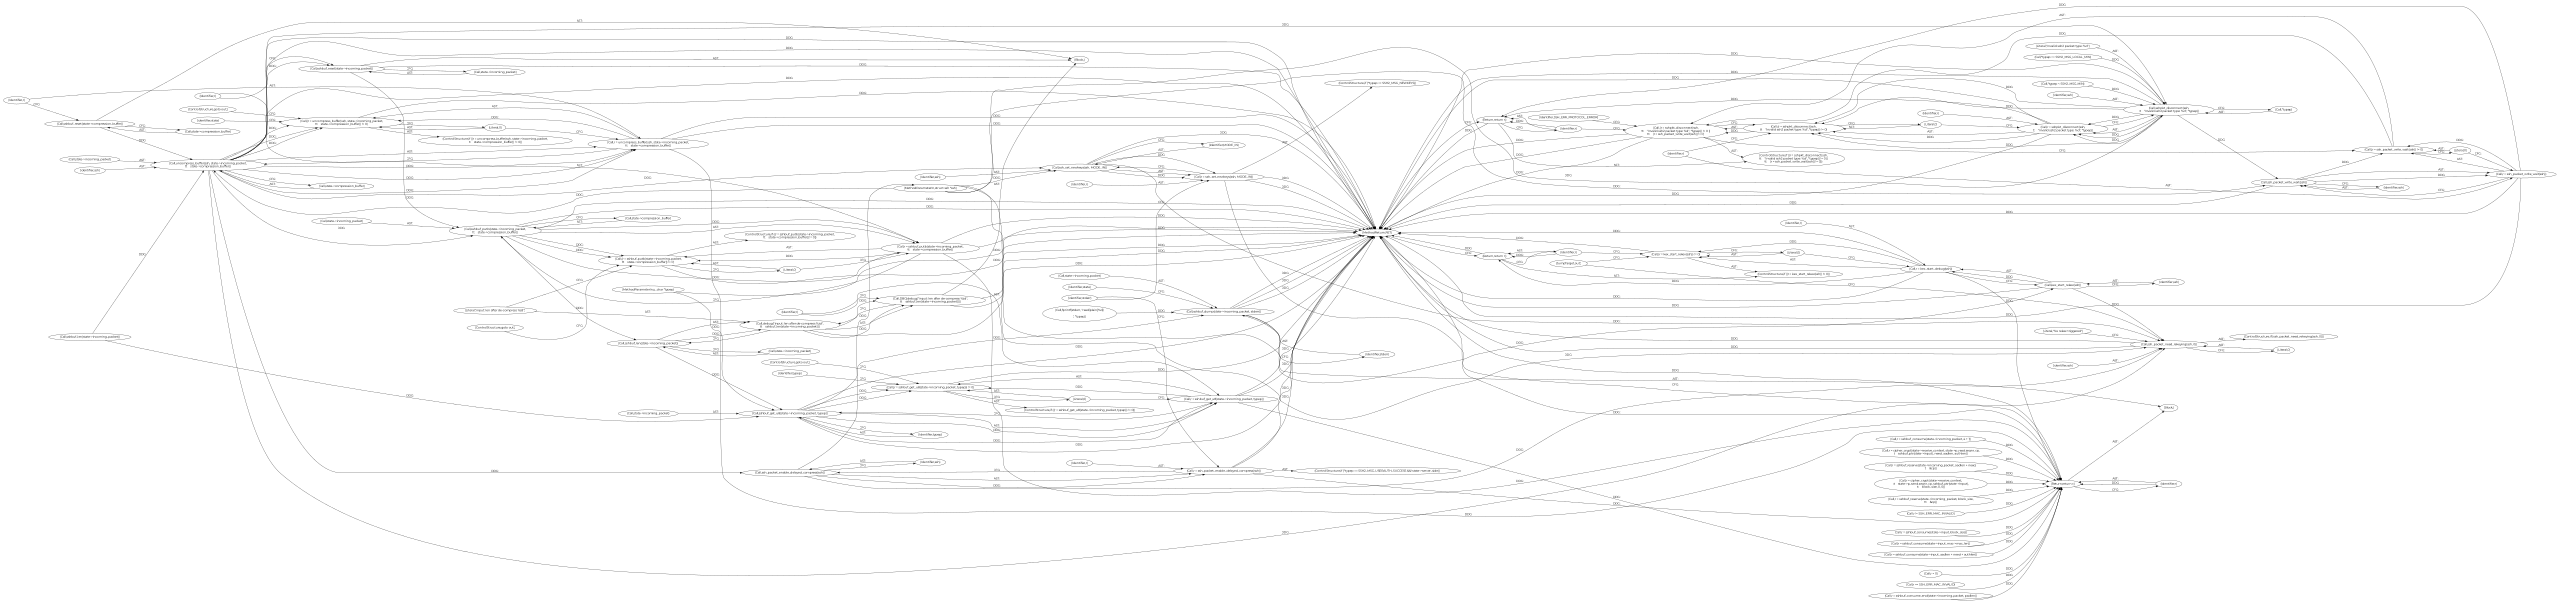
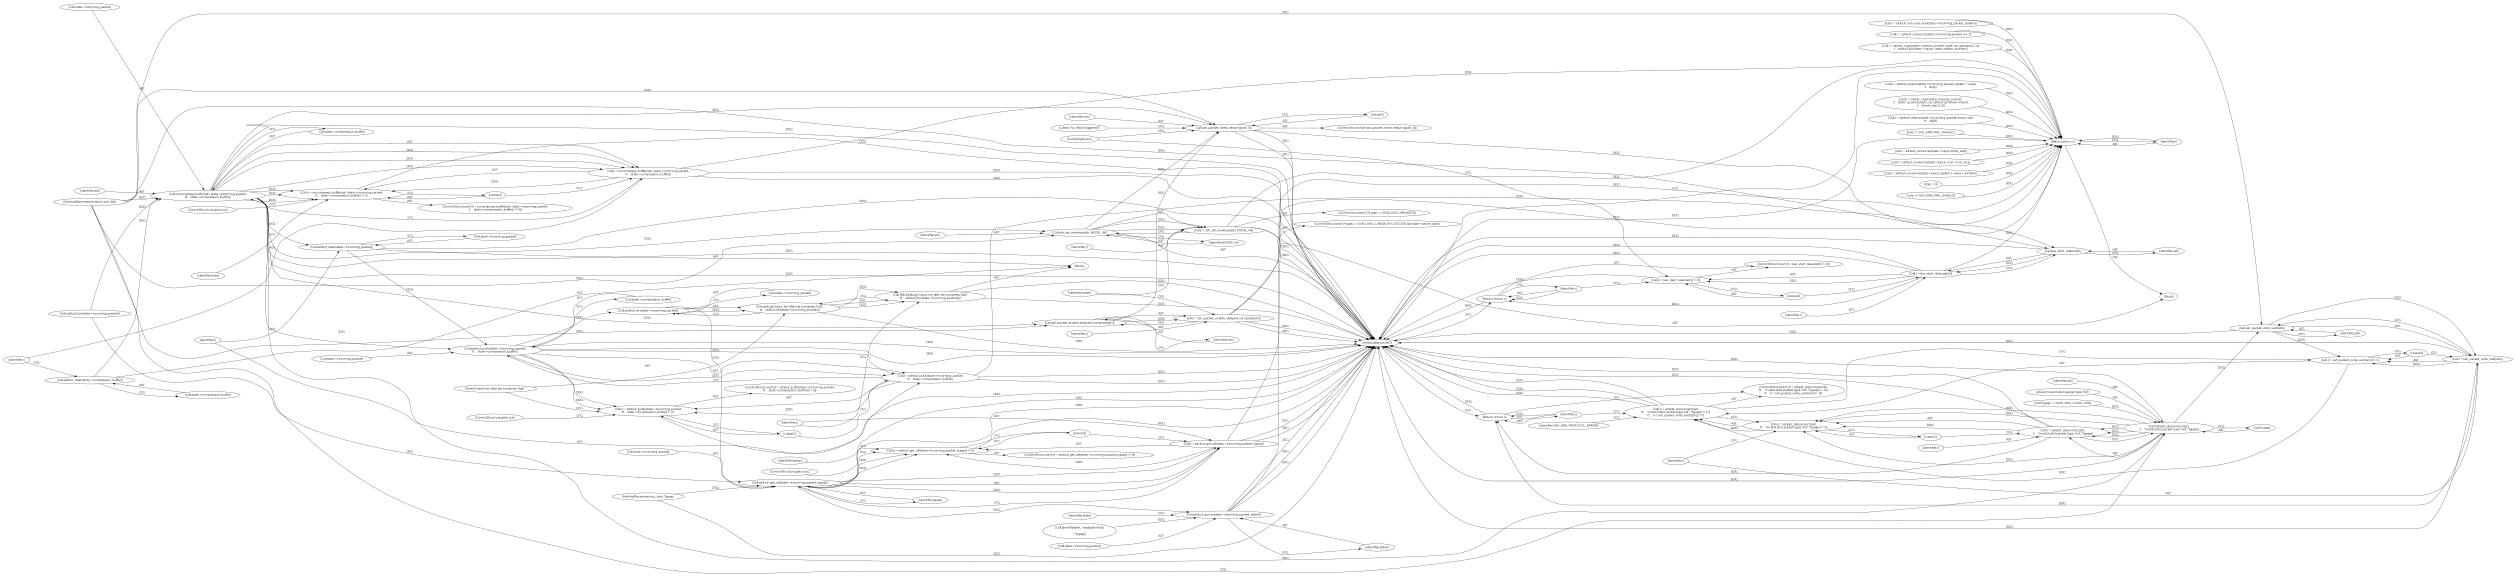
node "(Call,*typep < SSH2_MSG_MIN)": removed
edge "(Call,ssh_set_newkeys(ssh, MODE_IN))" -> "(MethodReturn,RET)": label "DDG: " -> "AST: "
edge "(Call,kex_start_rekex(ssh))" -> "(Call,ssh_packet_need_rekeying(ssh, 0))": reversed
edge "(Call,ssh_packet_enable_delayed_compress(ssh))" -> "(MethodParameterIn,struct ssh *ssh)": reversed
